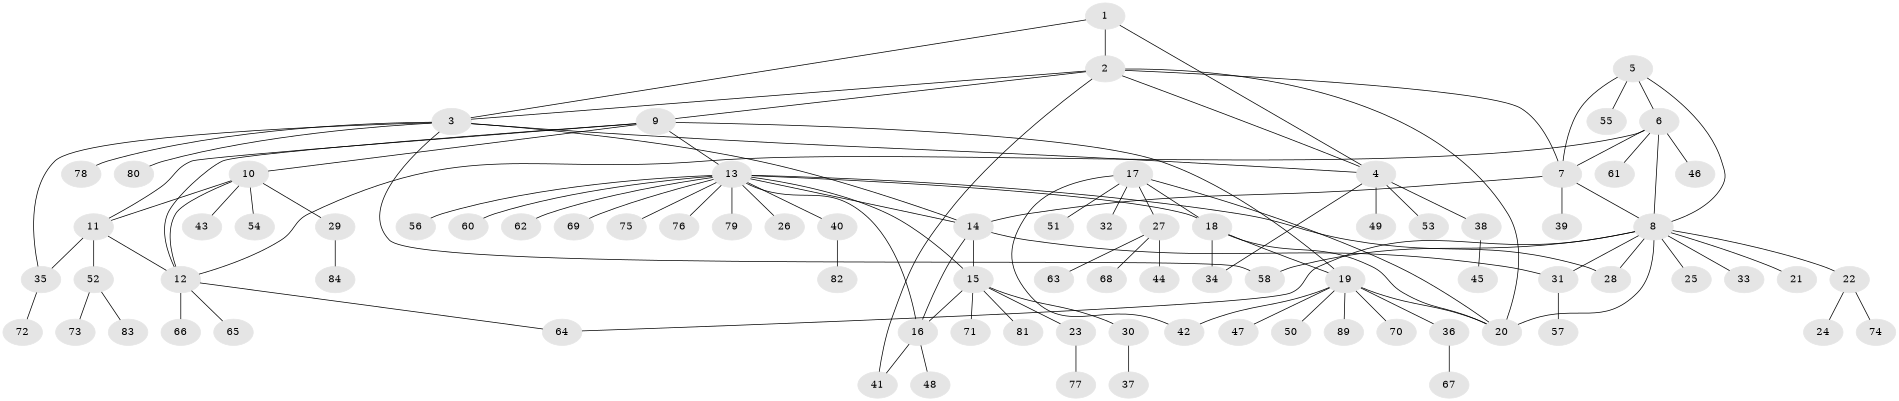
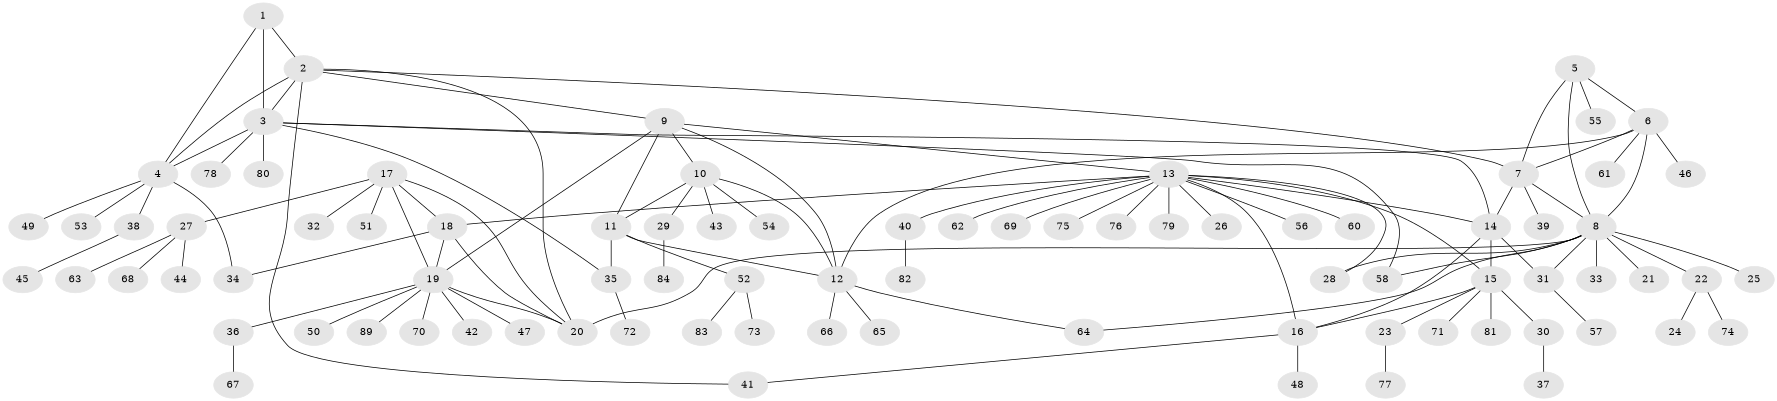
edge "17" -- "42": now "17" -- "19"
